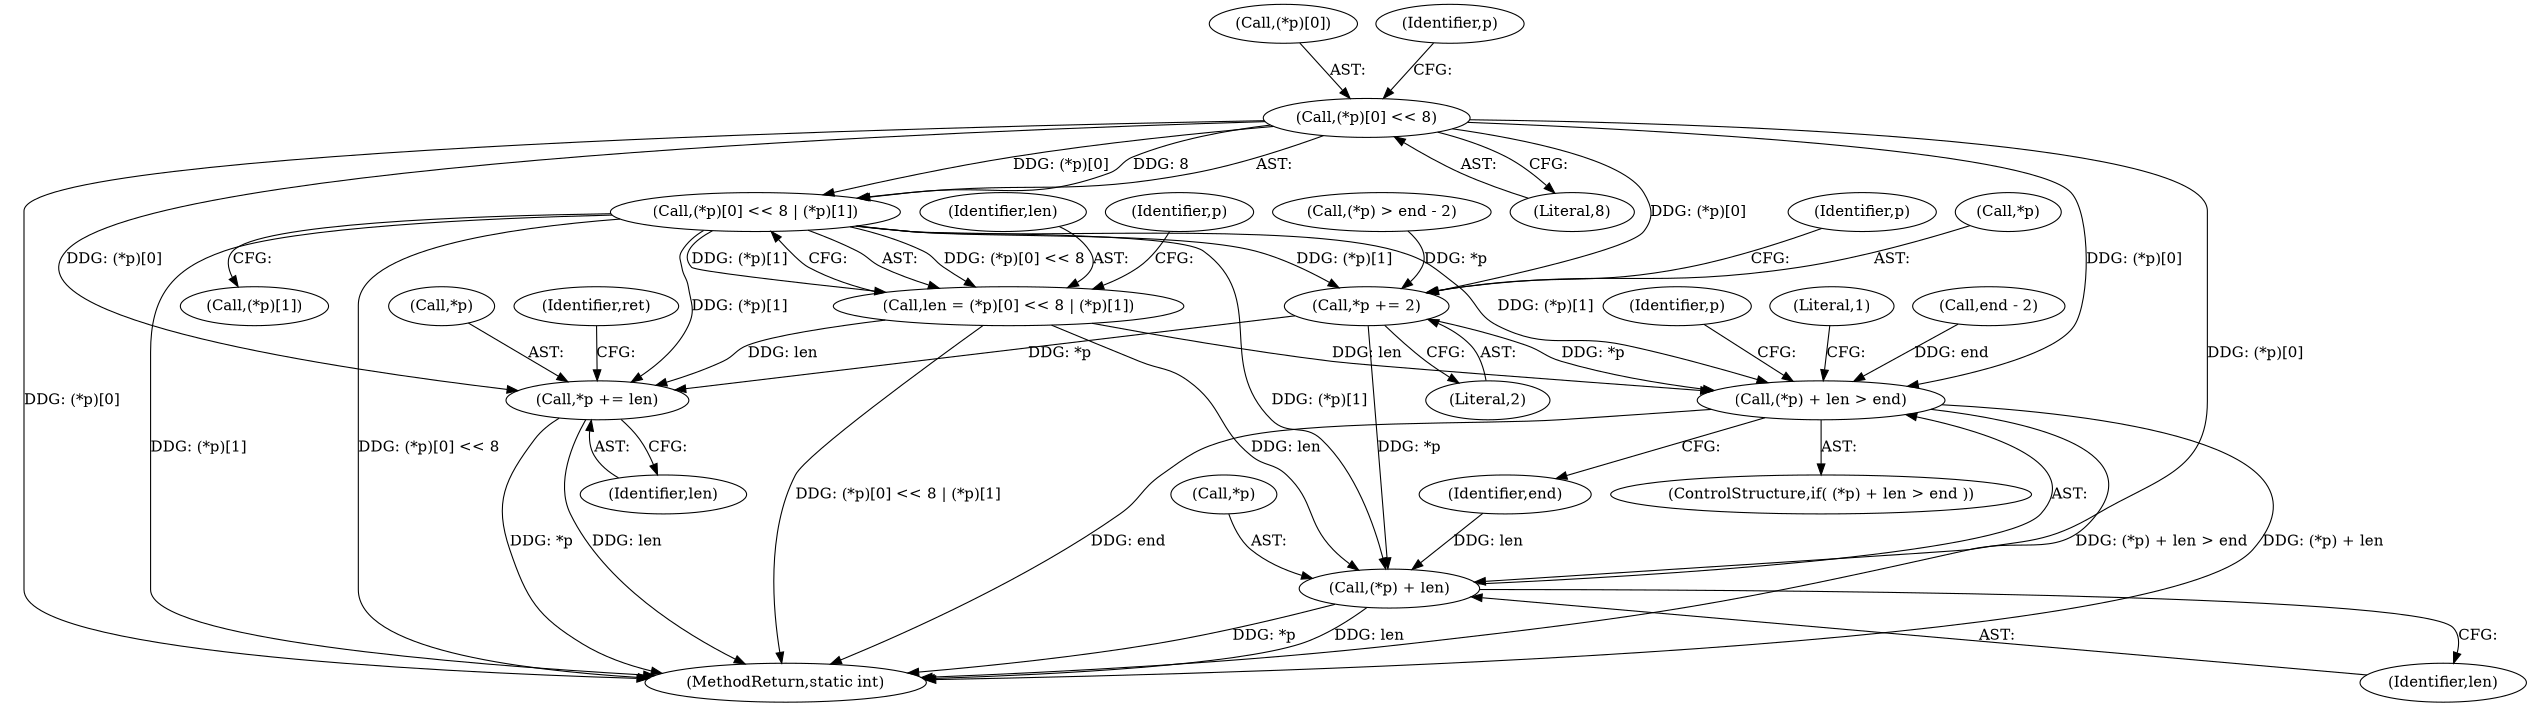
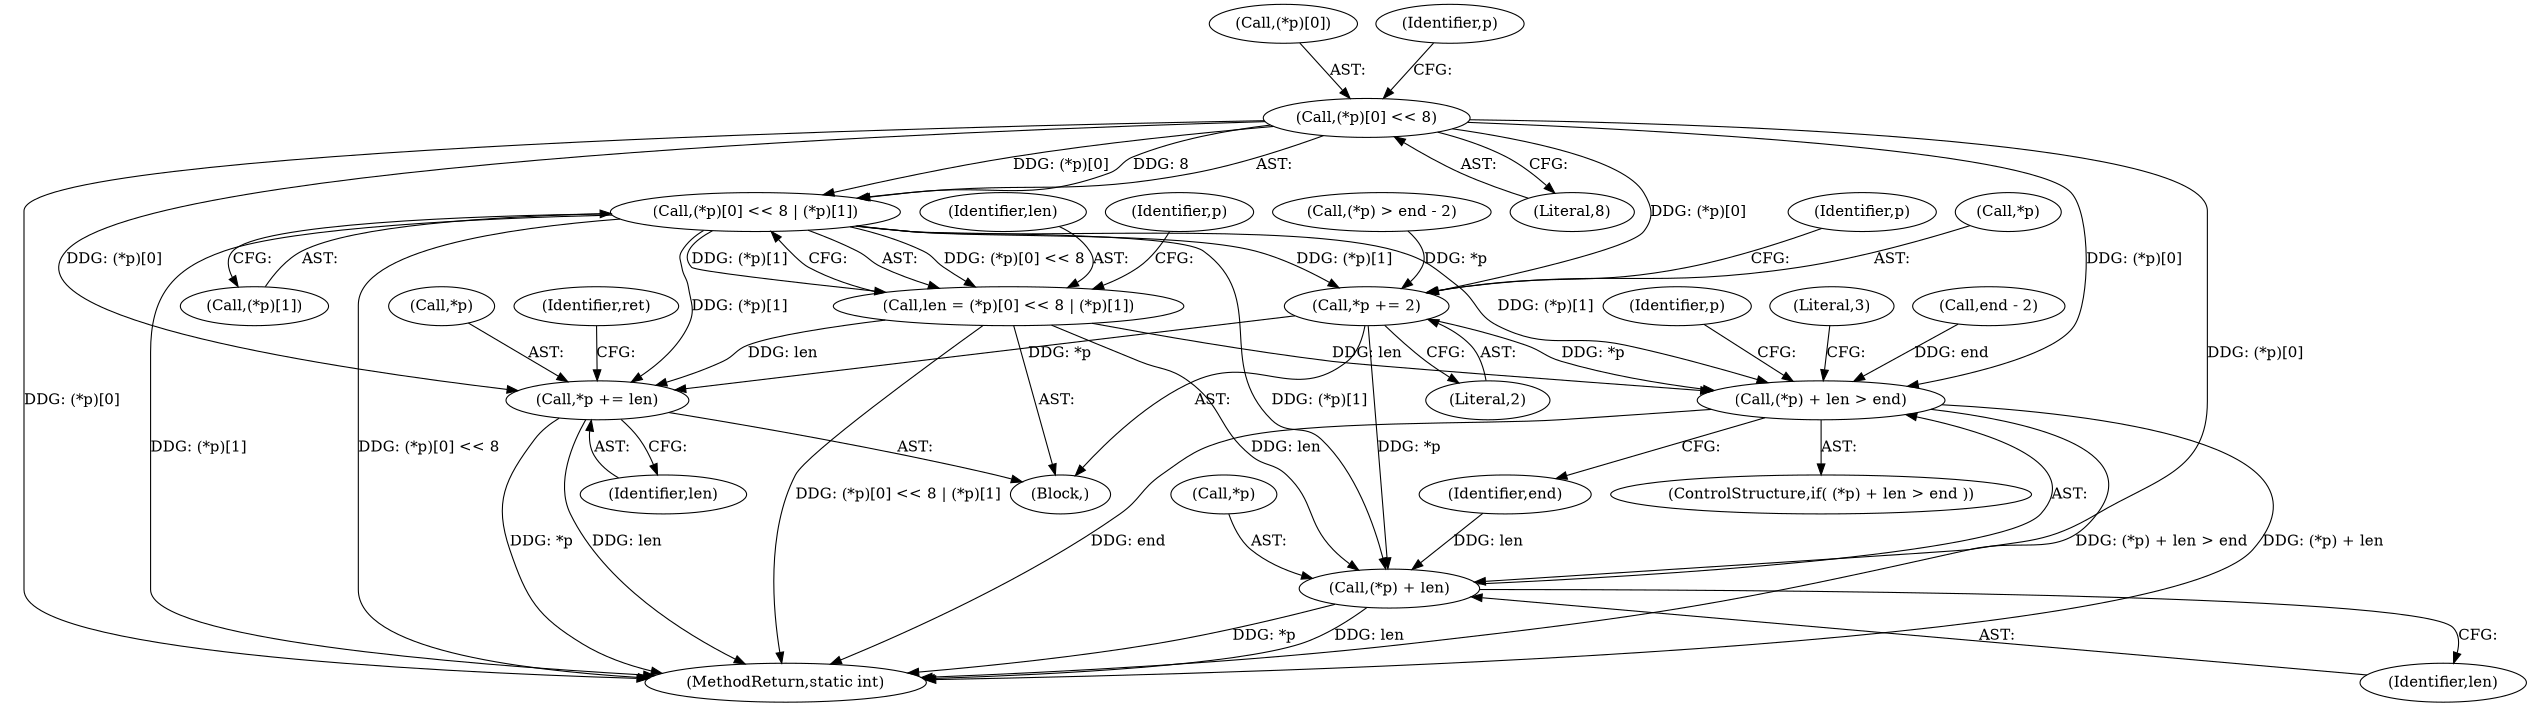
edge "(Call,(*p)[1])" -> "(Call,(*p)[0] << 8 | (*p)[1])": added, label "AST:"
node "(Literal,1)": label "(Literal,1)" -> "(Literal,3)"
node "(Block,)": added
